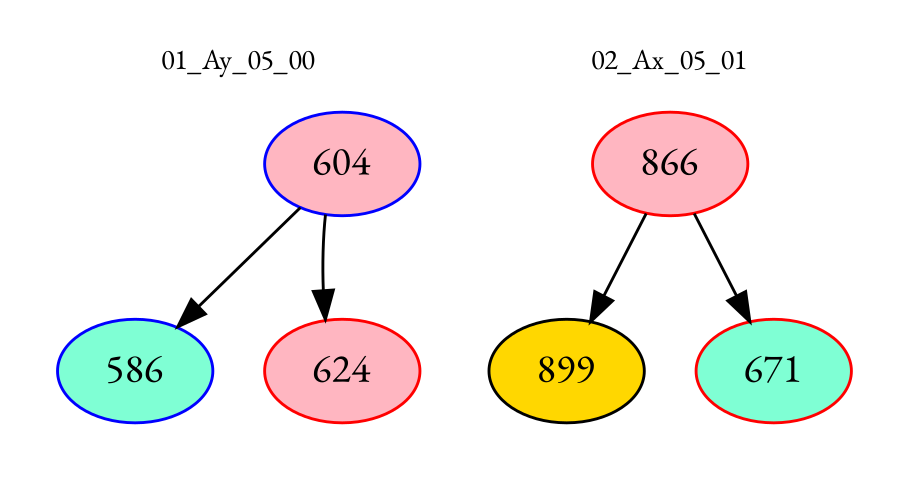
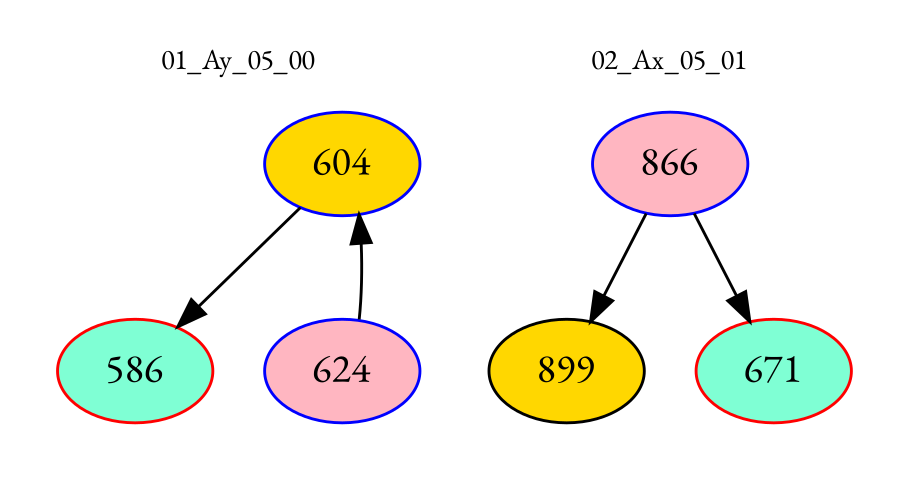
node "604": fillcolor lightpink -> gold
node "866": color red -> blue
edge "604" -> "624": reversed
node "586": color blue -> red
node "624": color red -> blue
